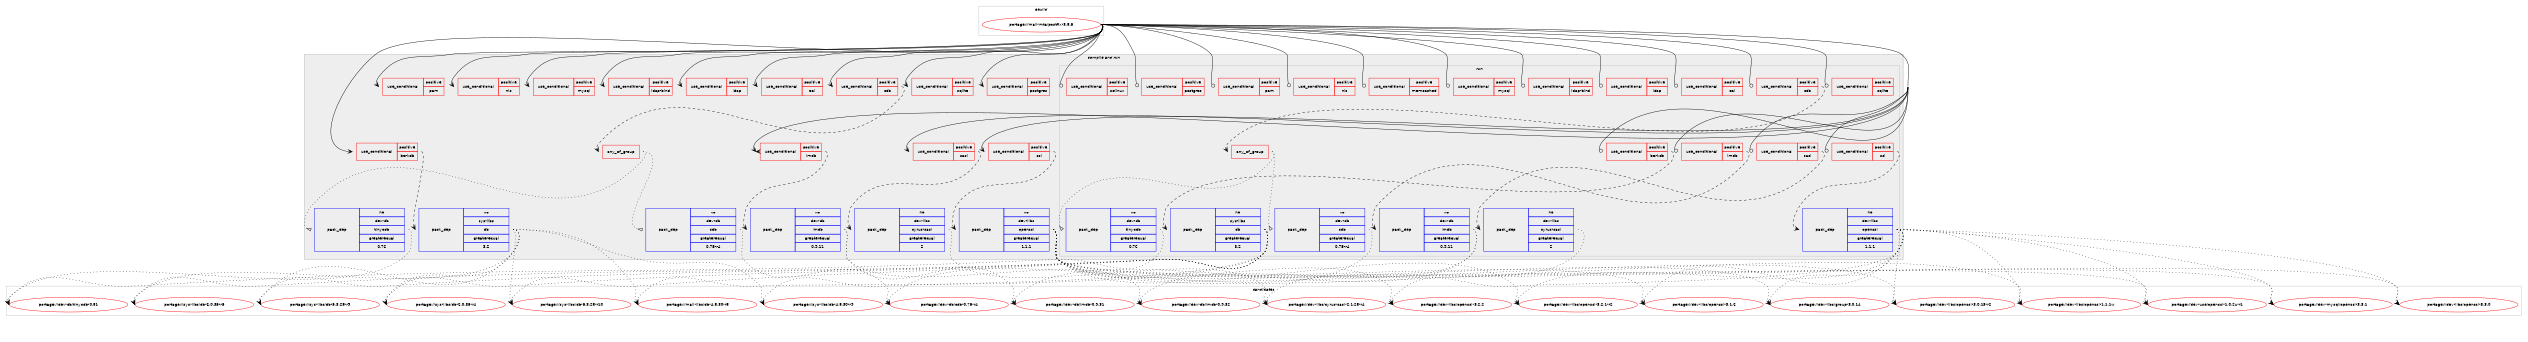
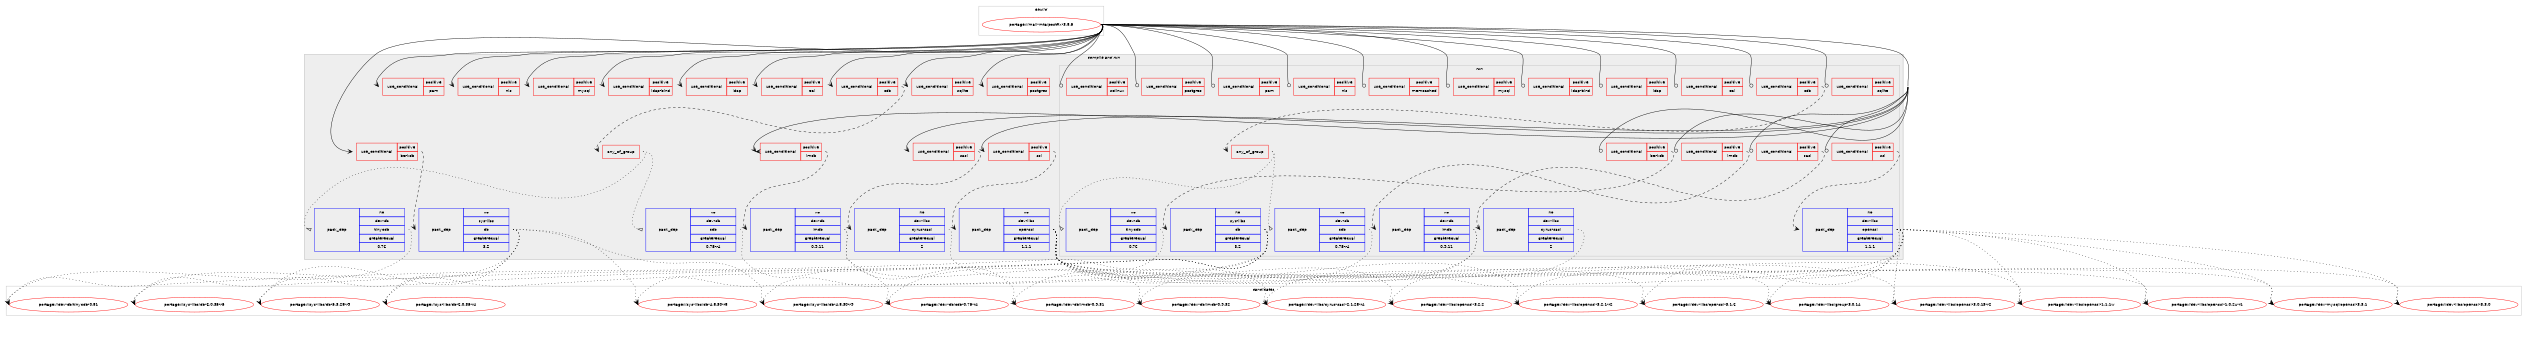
node "portage://sys-libs/db-5.3.28-r10": removed
node "portage://mail-libs/db-4.8.30-r8": label "portage://mail-libs/db-4.8.30-r8" -> "portage://sys-libs/db-4.8.30-r8"
node "portage://dev-use/openssl-1.0.2u-r1": label "portage://dev-use/openssl-1.0.2u-r1" -> "portage://dev-libs/openssl-1.0.2u-r1"
